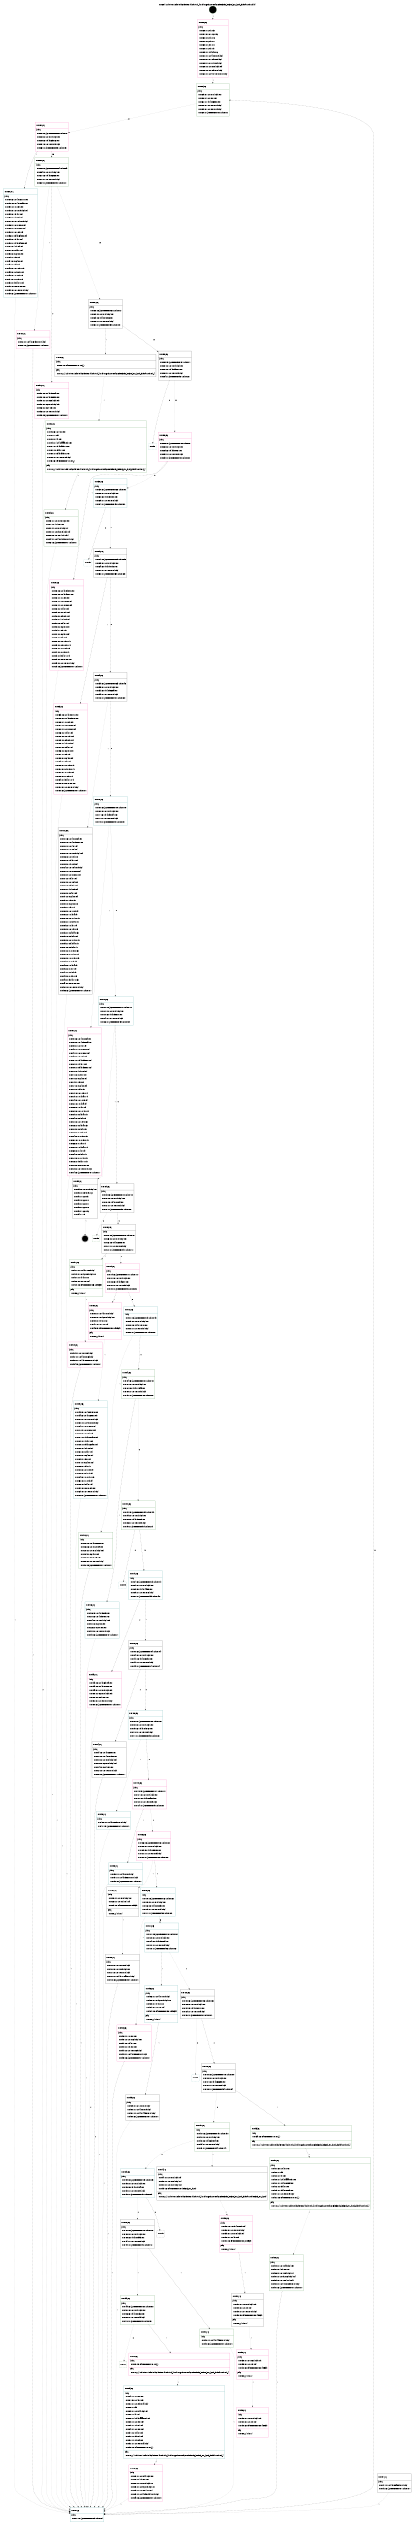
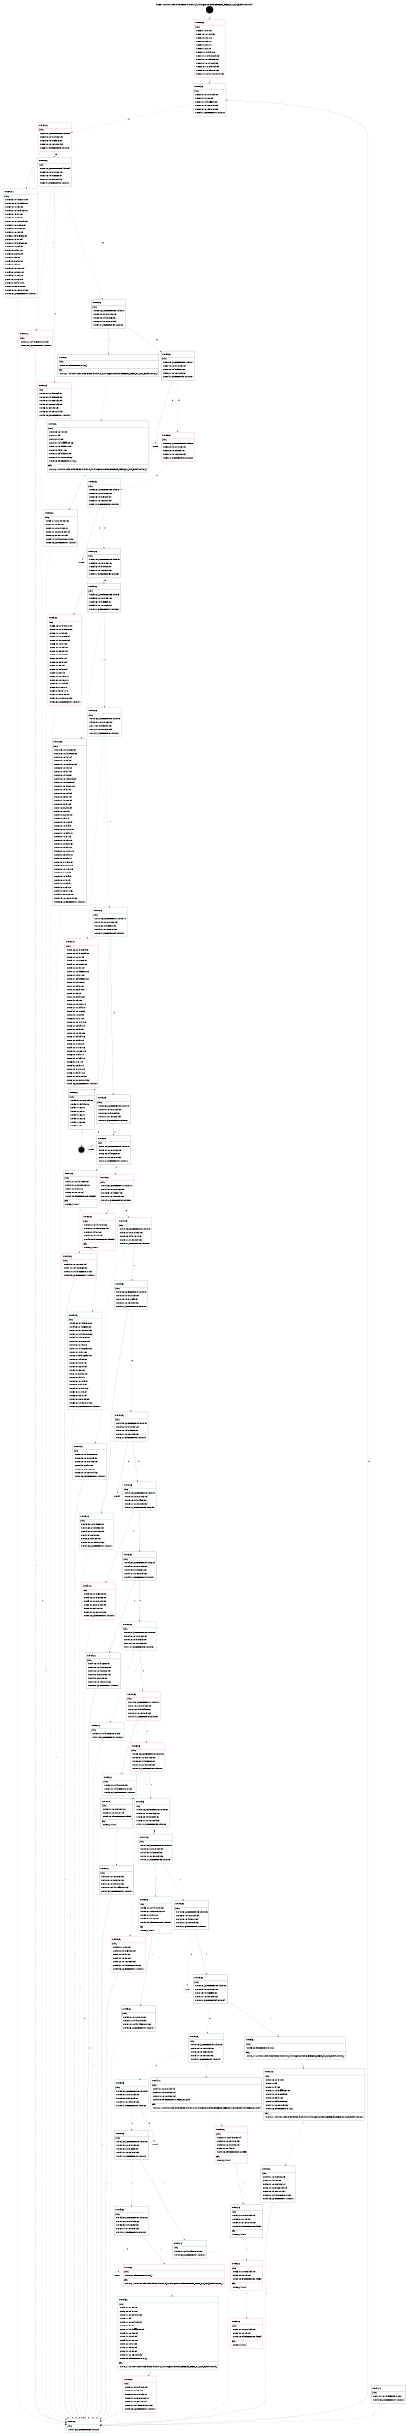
node "0x401890 [83]": removed
